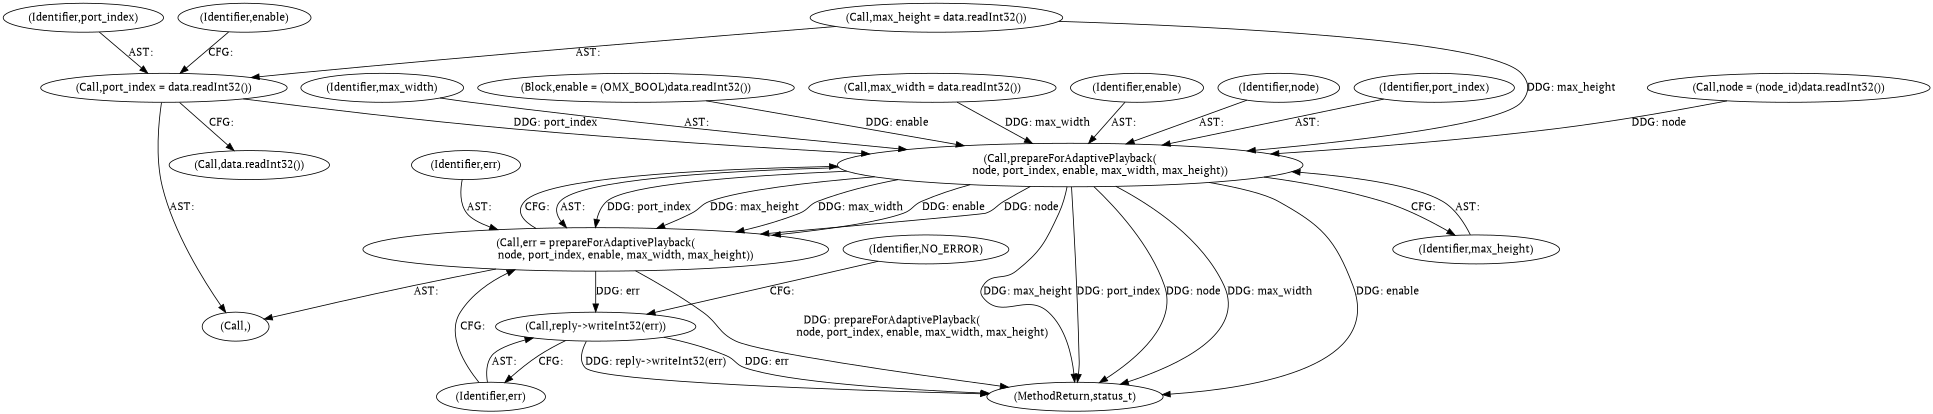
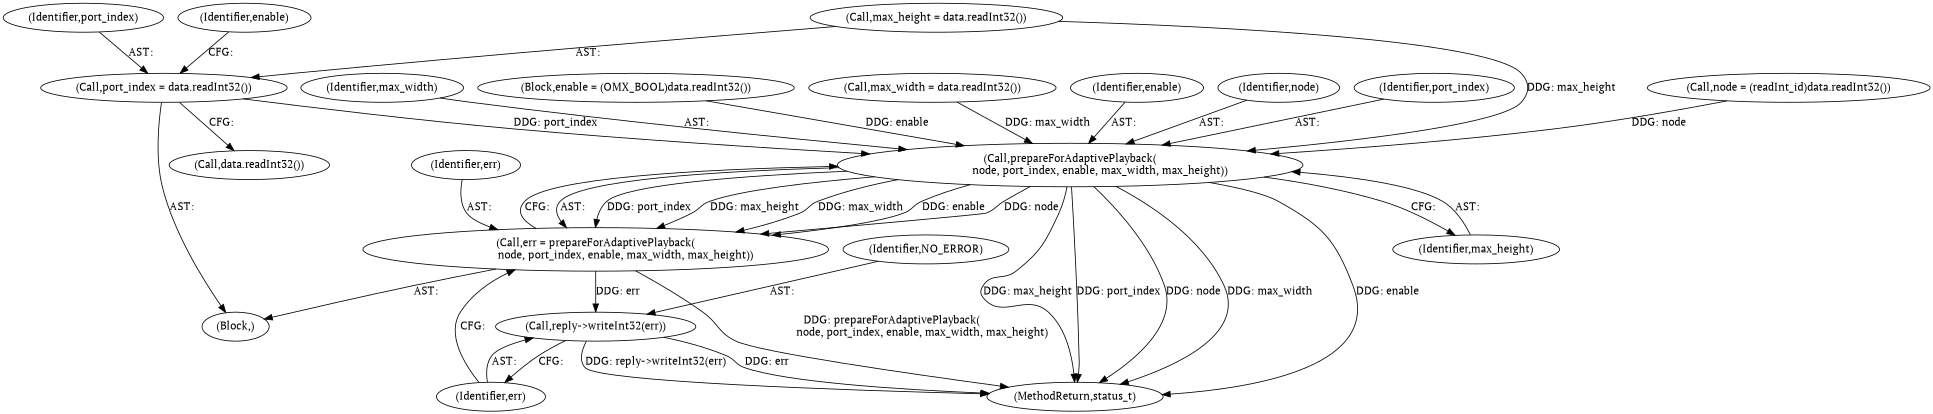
node "(Call,node = (node_id)data.readInt32())": label "(Call,node = (node_id)data.readInt32())" -> "(Call,node = (readInt_id)data.readInt32())"
edge "(Identifier,NO_ERROR)" -> "(Call,reply->writeInt32(err))": label "CFG: " -> "AST: "
node "(Call,)": label "(Call,)" -> "(Block,)"
